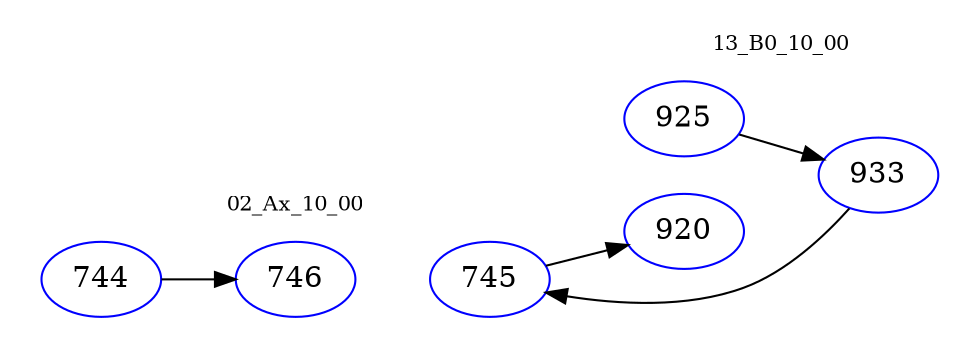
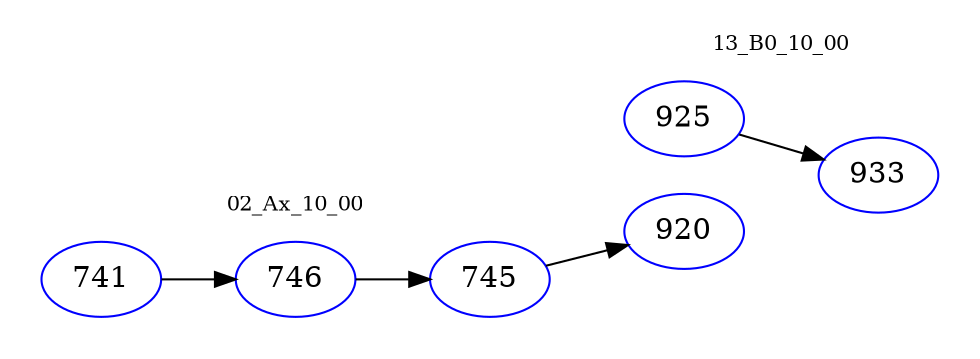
node "744": label "744" -> "741"
edge "933" -> "745": now "746" -> "745"
